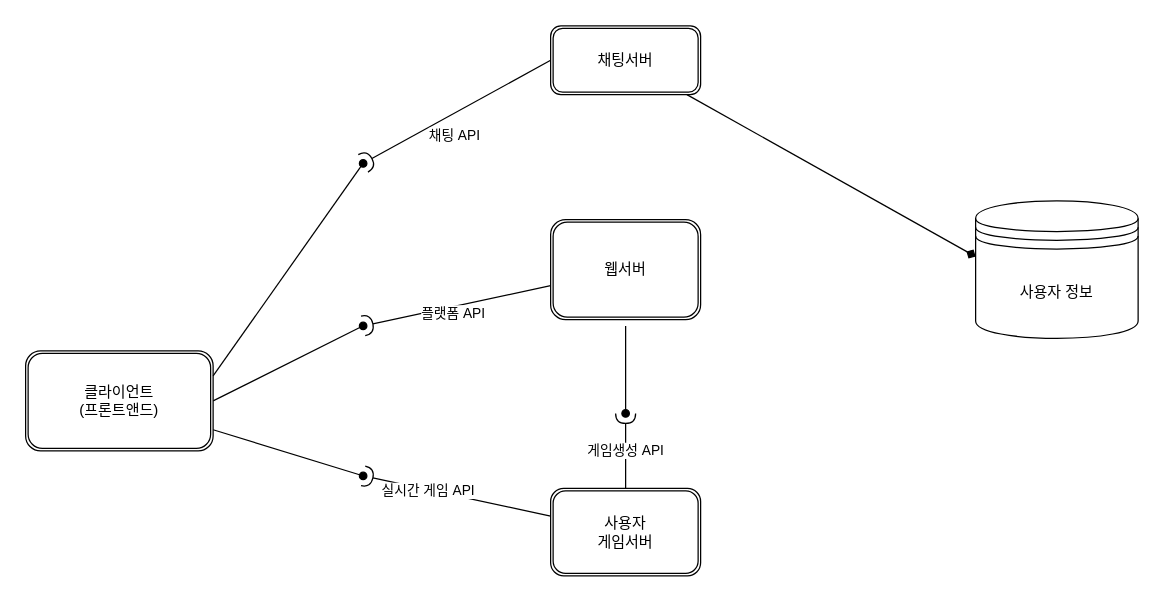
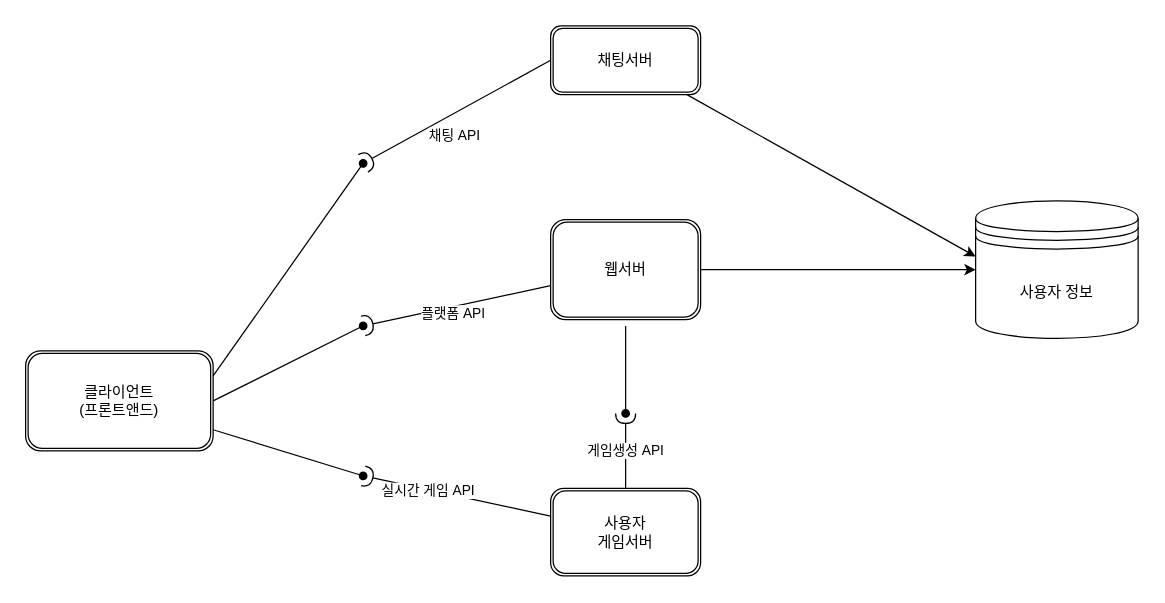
edge "채팅서버" -> "사용자 정보": arrowhead diamond -> classic
edge "웹서버" -> "사용자 정보": added
